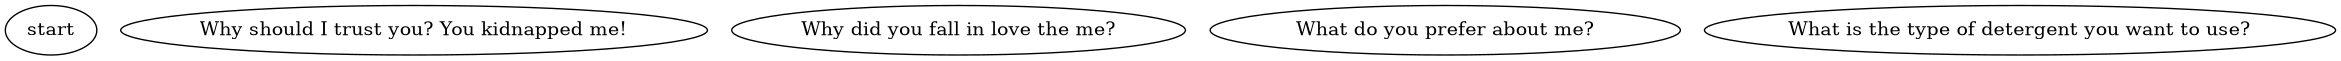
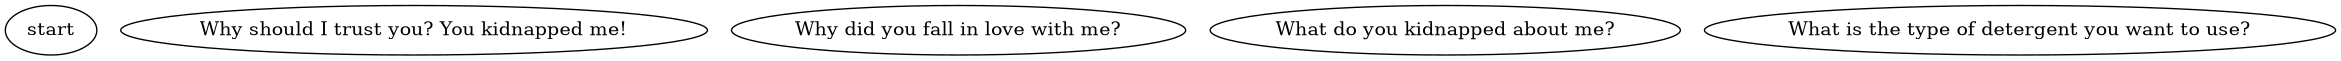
node "Why did you fall in love the me?": label "Why did you fall in love the me?" -> "Why did you fall in love with me?"
node "What do you prefer about me?": label "What do you prefer about me?" -> "What do you kidnapped about me?"
